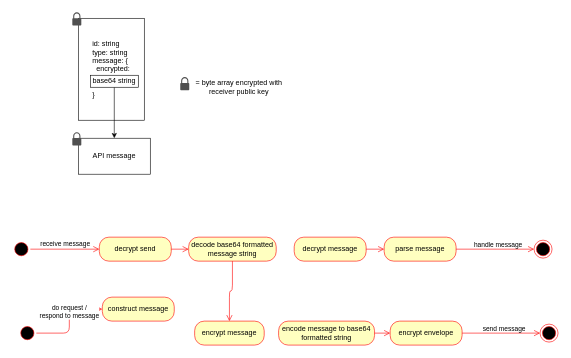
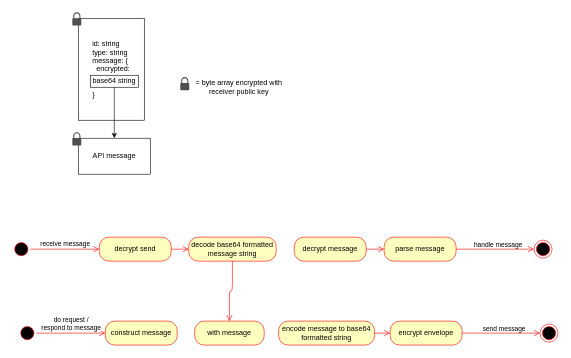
node "construct message": moved (138, 309) -> (141, 333)
node "encrypt message": label "encrypt message" -> "with message"
